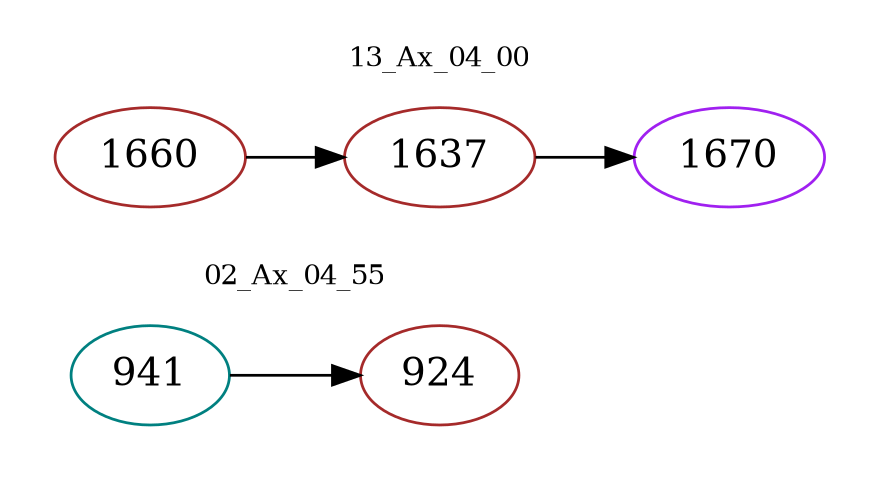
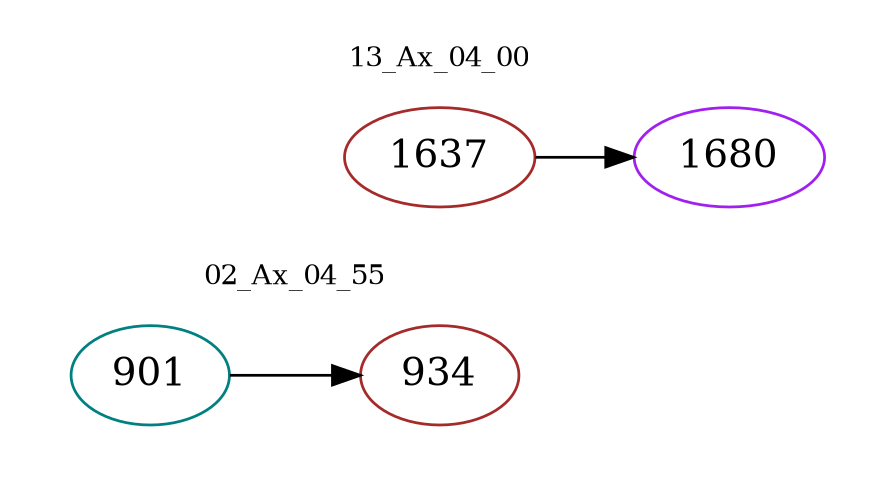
node "1660": removed
node "1670": label "1670" -> "1680"
node "941": label "941" -> "901"
node "924": label "924" -> "934"
